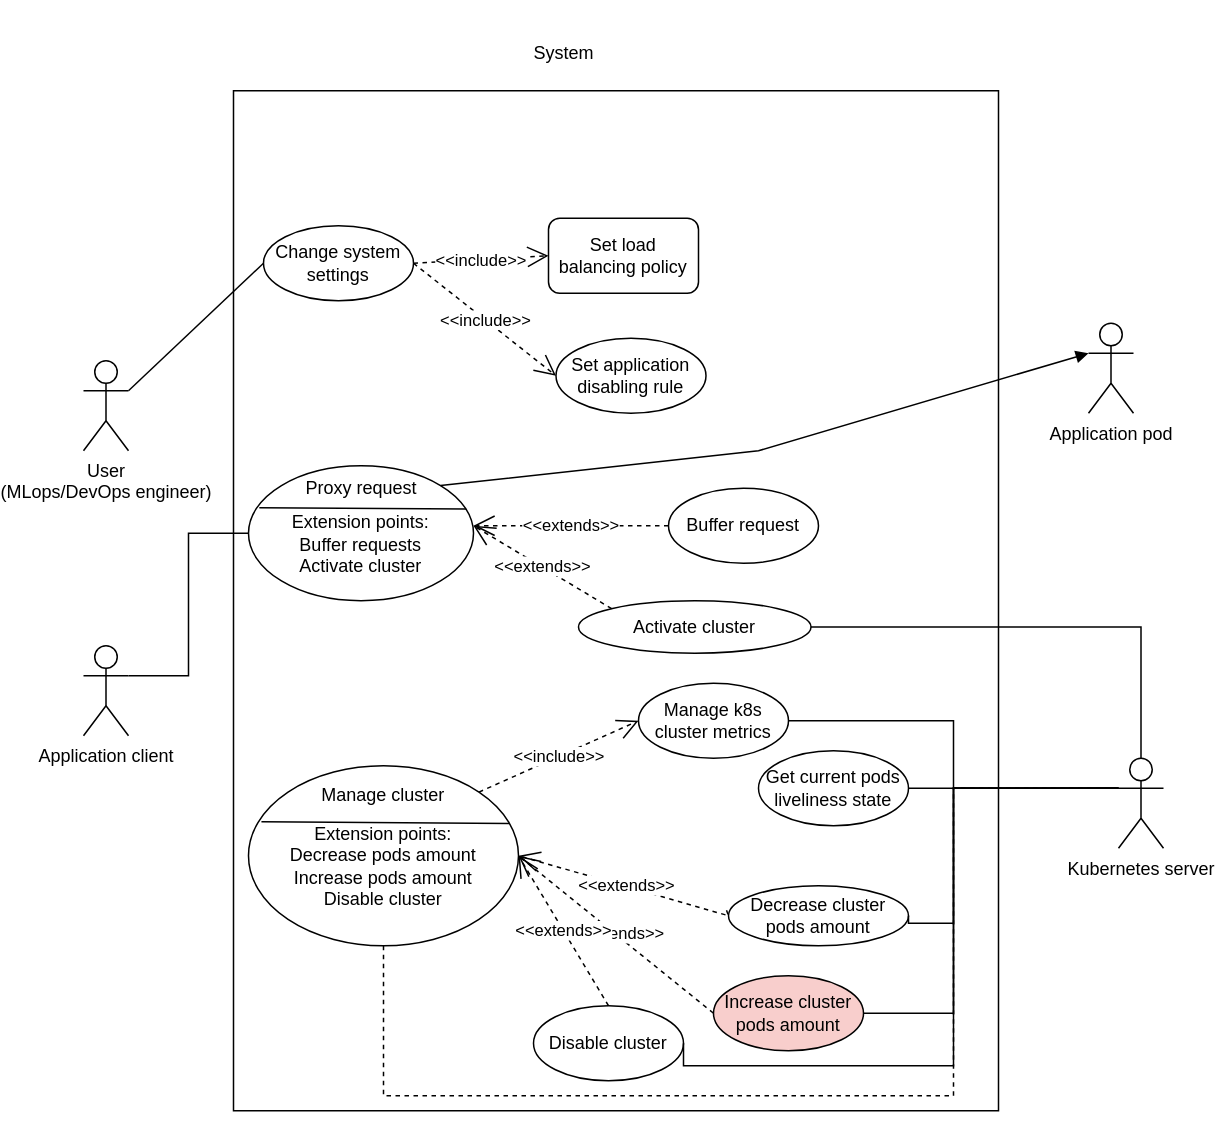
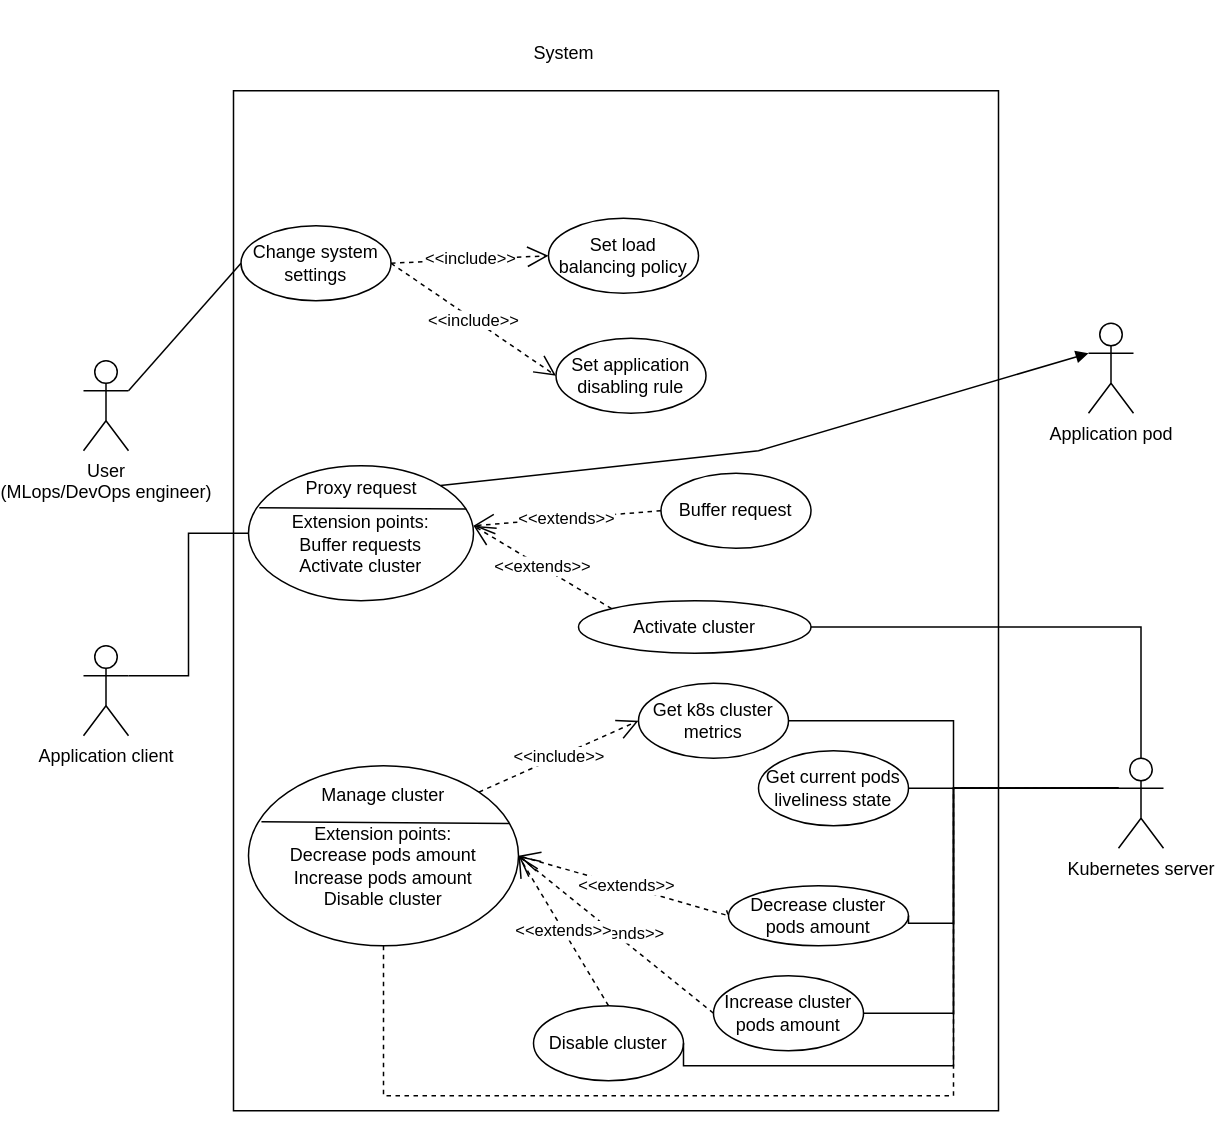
node "Set load balancing policy": shape rounded rectangle -> ellipse
node "Change system settings": moved (338, 263) -> (316, 263)
node "Buffer request": moved (743, 526) -> (736, 511)
node "Manage k8s cluster metrics": label "Manage k8s cluster metrics" -> "Get k8s cluster metrics"
node "Increase cluster pods amount": fillcolor #f8cecc -> #ffffff
